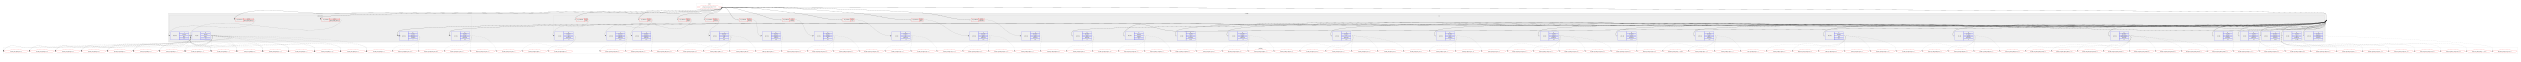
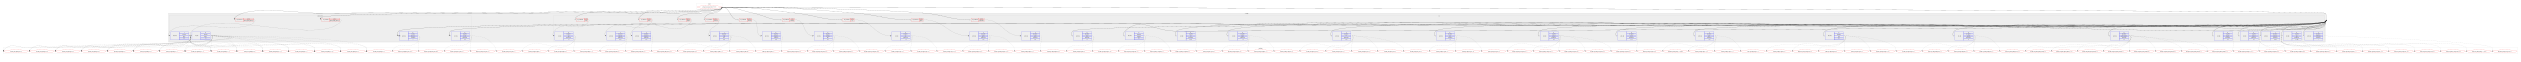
node "portage://dev-python/pygal-2.1.1-r1": added
